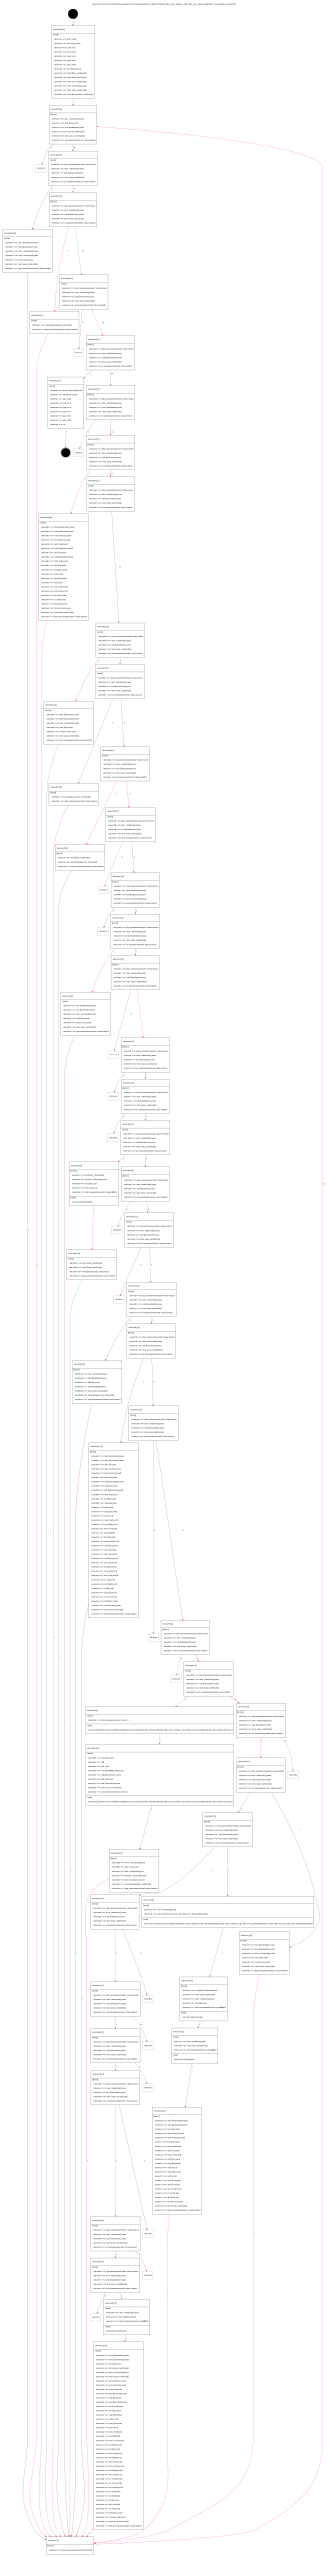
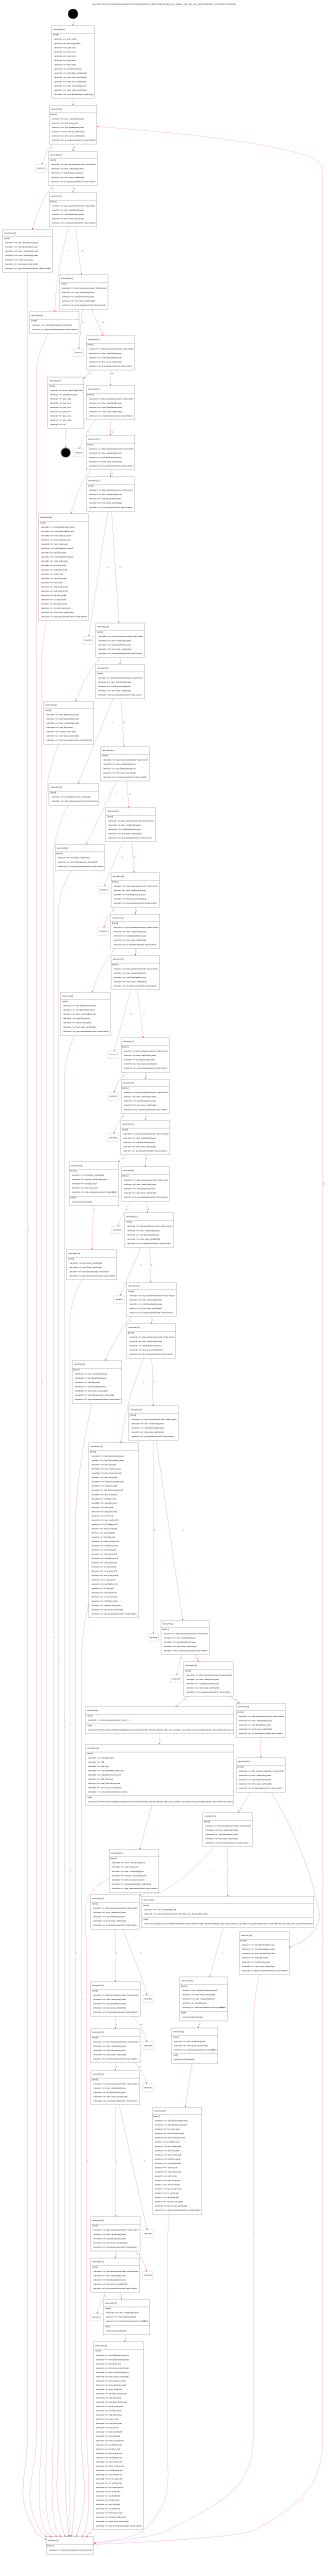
node "0x401f22": added
node "0x401dfa": removed
